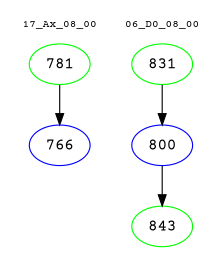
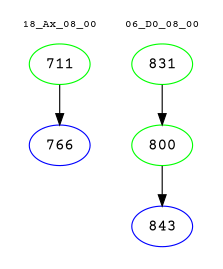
cluster "17_Ax_08_00": label "17_Ax_08_00" -> "18_Ax_08_00"
node "781": label "781" -> "711"
node "800": color blue -> green
node "843": color green -> blue
